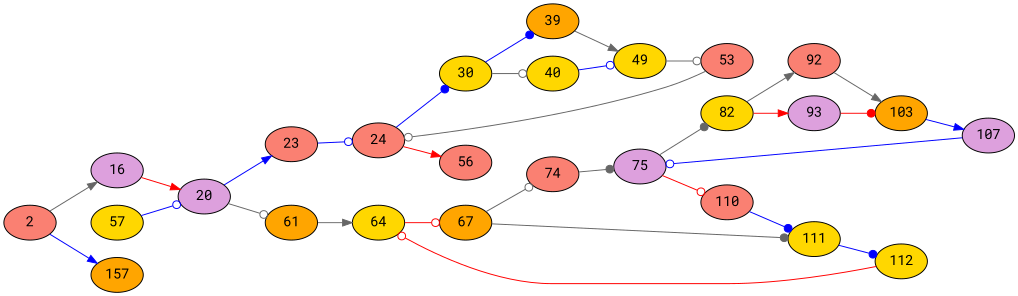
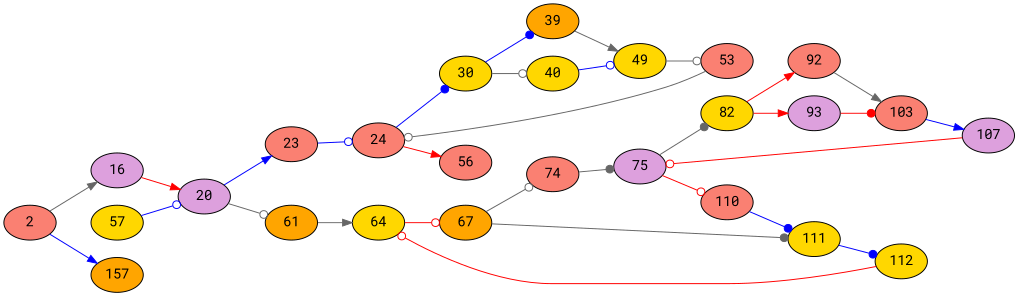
edge "82" -> "92": color gray40 -> red
node "103": fillcolor orange -> salmon
edge "107" -> "75": color blue -> red
